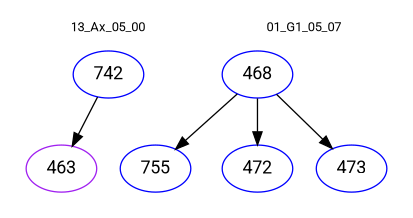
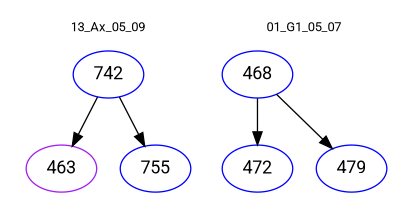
cluster "13_Ax_05_00": label "13_Ax_05_00" -> "13_Ax_05_09"
edge "468" -> "755": now "742" -> "755"
node "473": label "473" -> "479"
